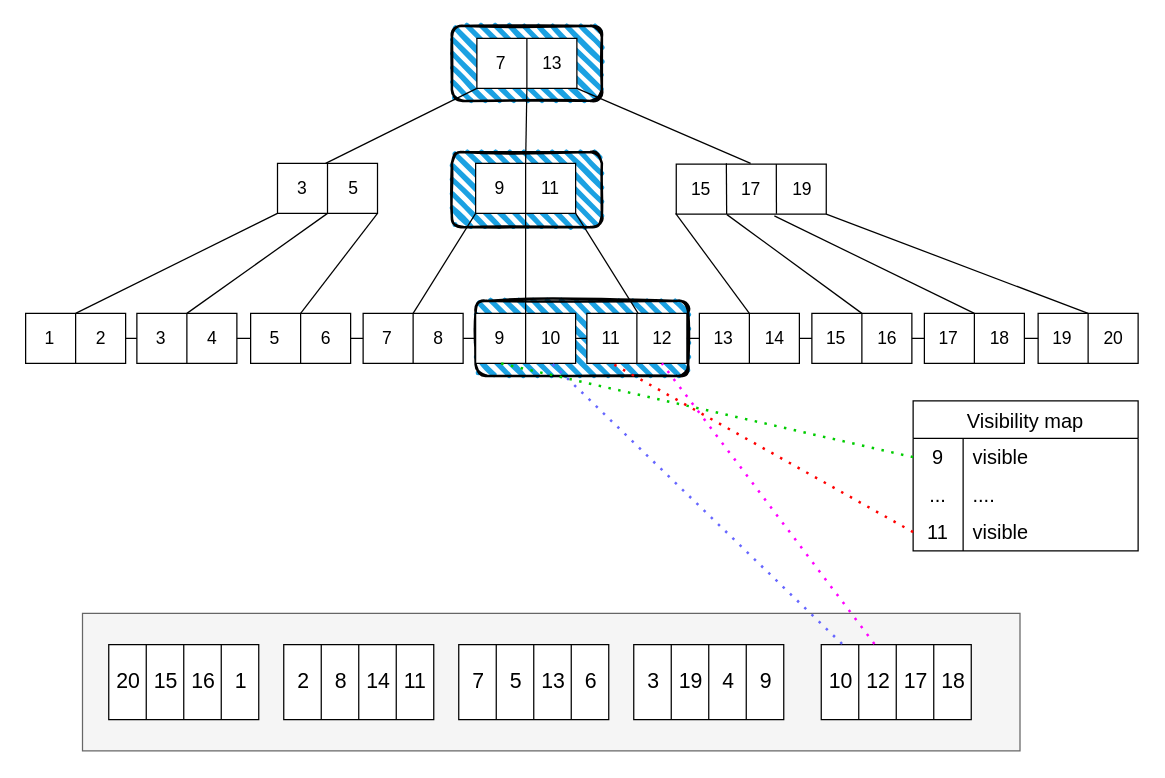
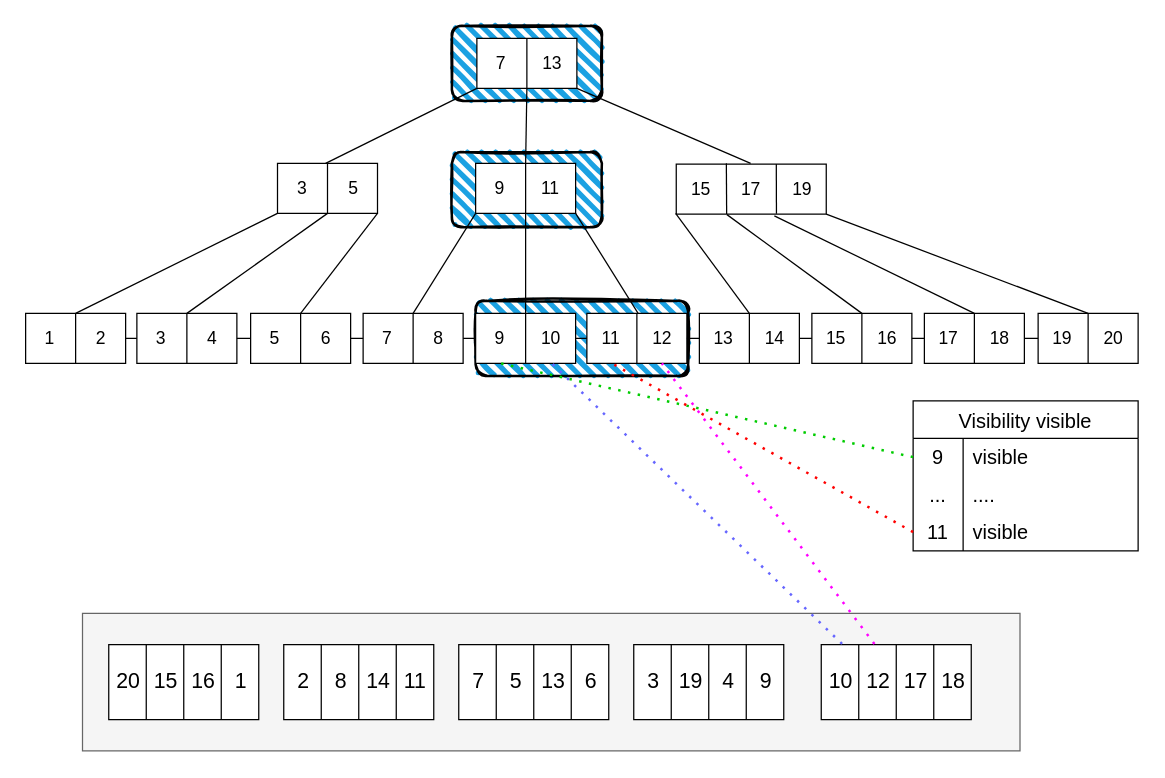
node "Visibility map": label "Visibility map" -> "Visibility visible"
